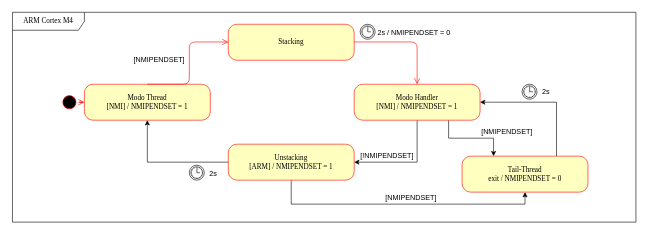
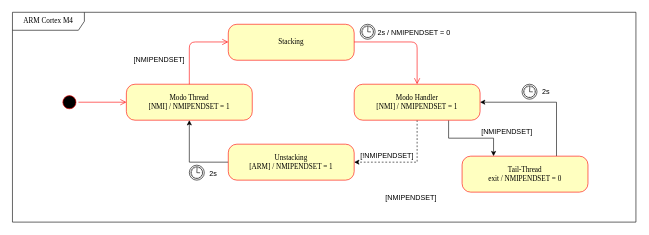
node "Modo Thread [NMI] / NMIPENDSET = 1": moved (147, 102) -> (189, 102)
edge "Modo Handler [NMI] / NMIPENDSET = 1" -> "Unstacking [ARM] / NMIPENDSET = 1": style solid -> dashed
edge "Unstacking [ARM] / NMIPENDSET = 1" -> "Tail-Thread exit / NMIPENDSET = 0": removed
